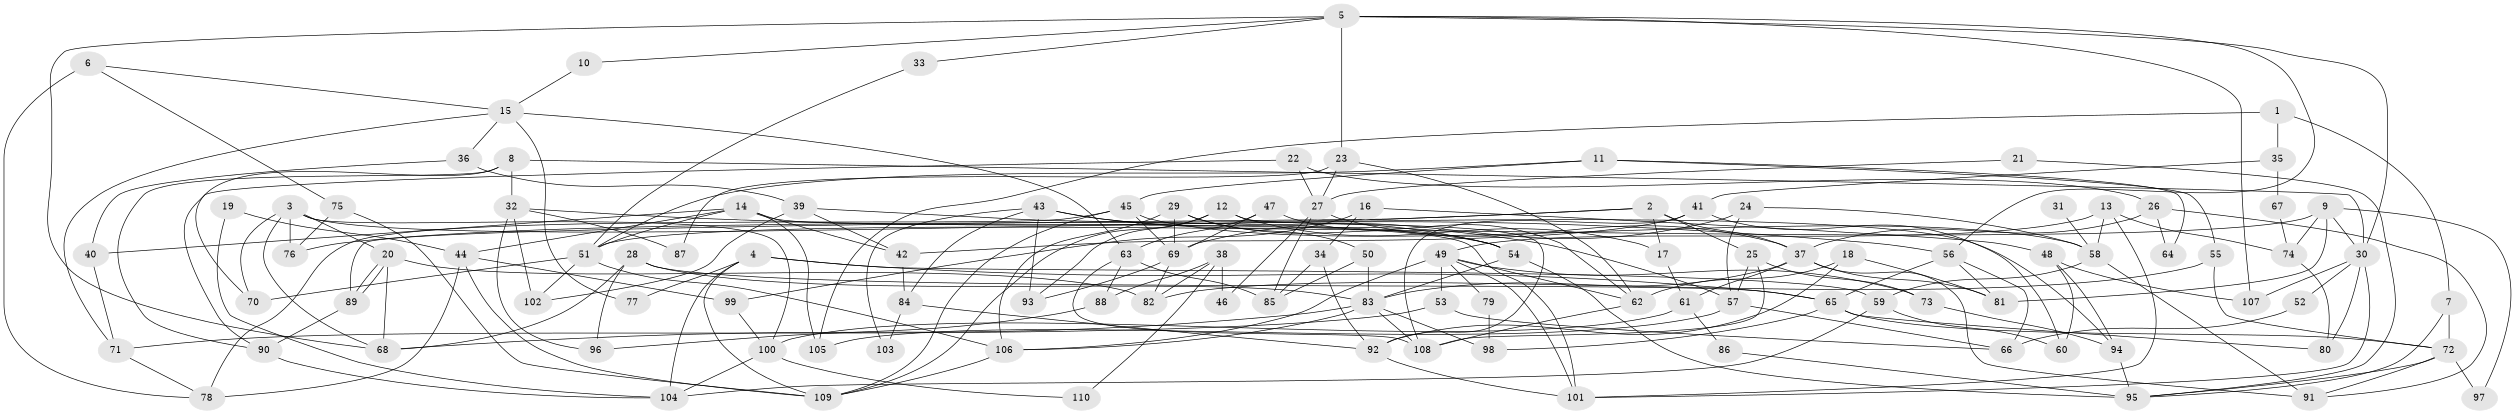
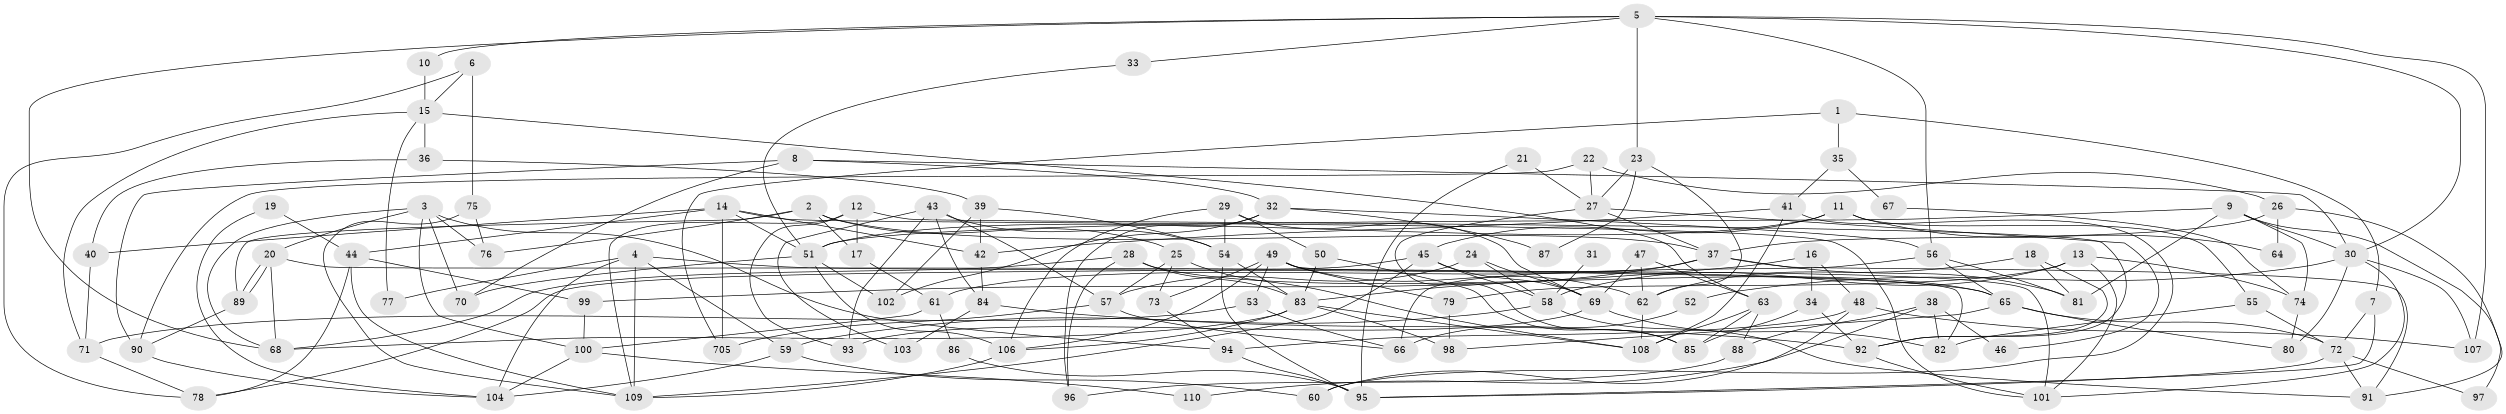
edge "13" -- "49": now "13" -- "79"
node "105": label "105" -> "705"
